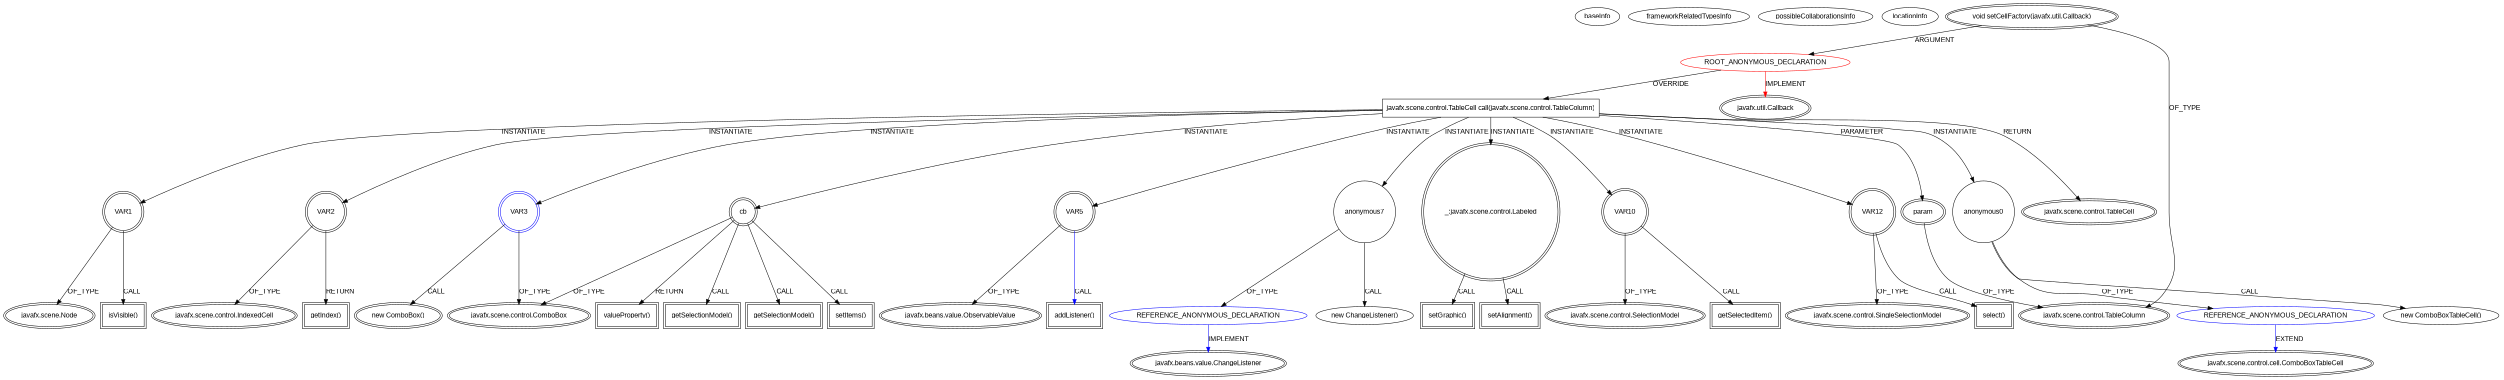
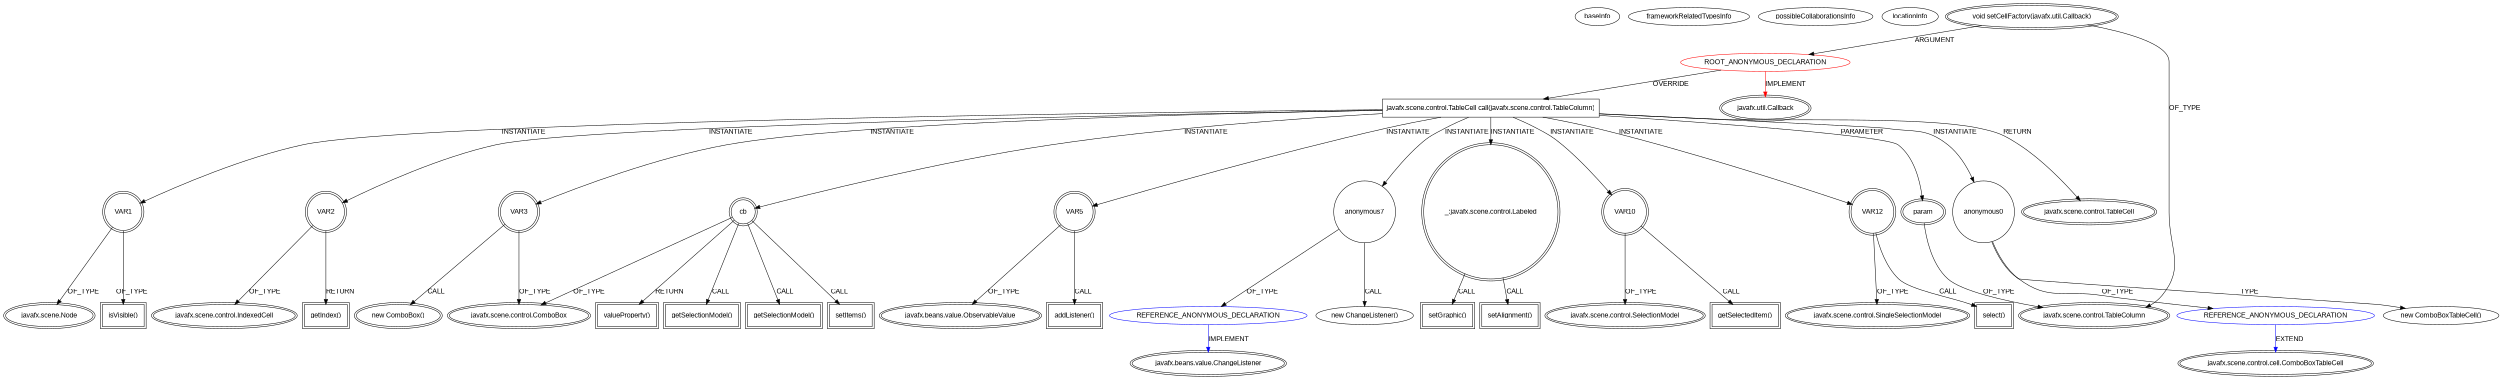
node "VAR3": color blue -> black
edge "VAR5" -> "addListener()": color blue -> black
edge "VAR1" -> "isVisible()": label "CALL" -> "OF_TYPE"
edge "anonymous0" -> "new ComboBoxTableCell()": label "CALL" -> "TYPE"
